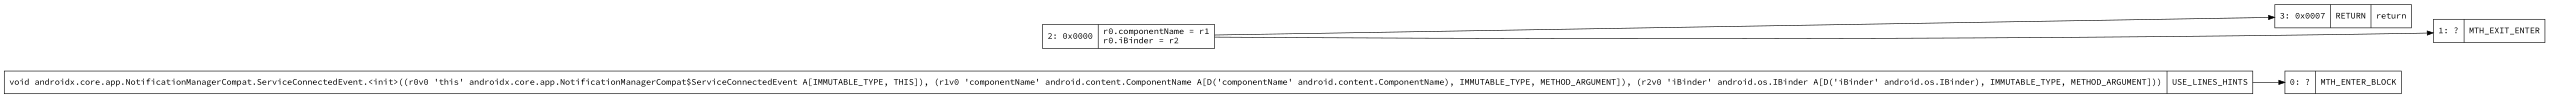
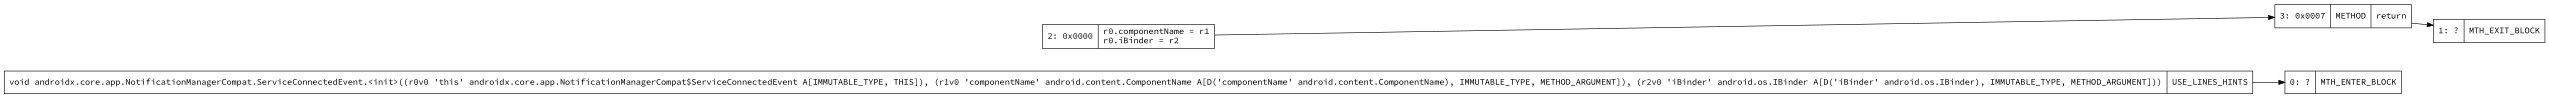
node "3: 0x0007": text "RETURN" -> "METHOD"
node "1: ?": text "MTH_EXIT_ENTER" -> "MTH_EXIT_BLOCK"
edge "2: 0x0000" -> "1: ?": now "3: 0x0007" -> "1: ?"
